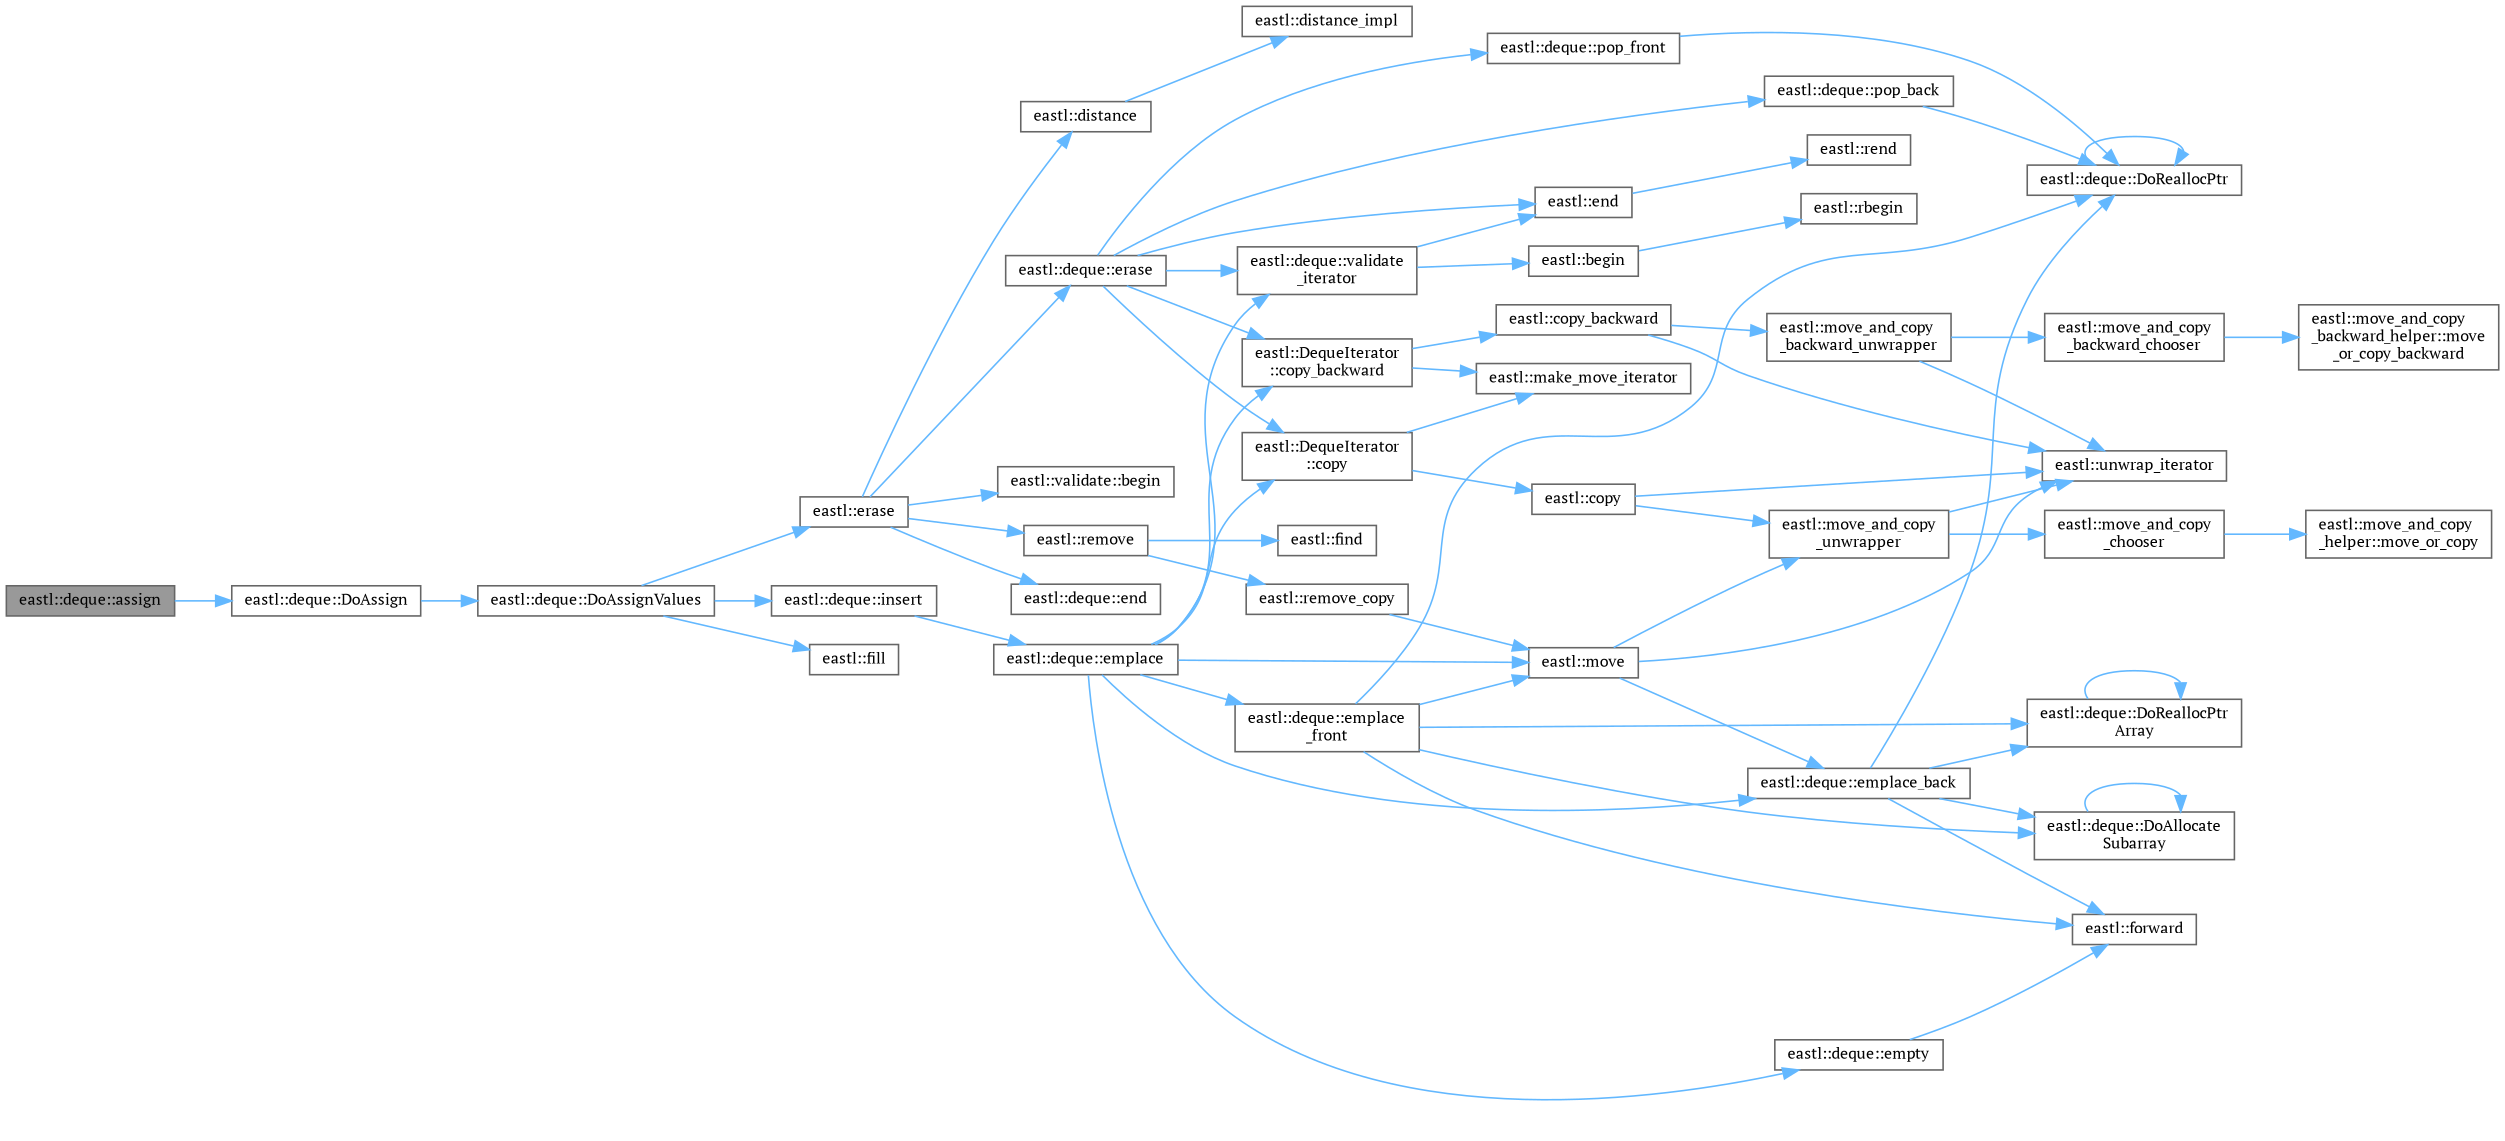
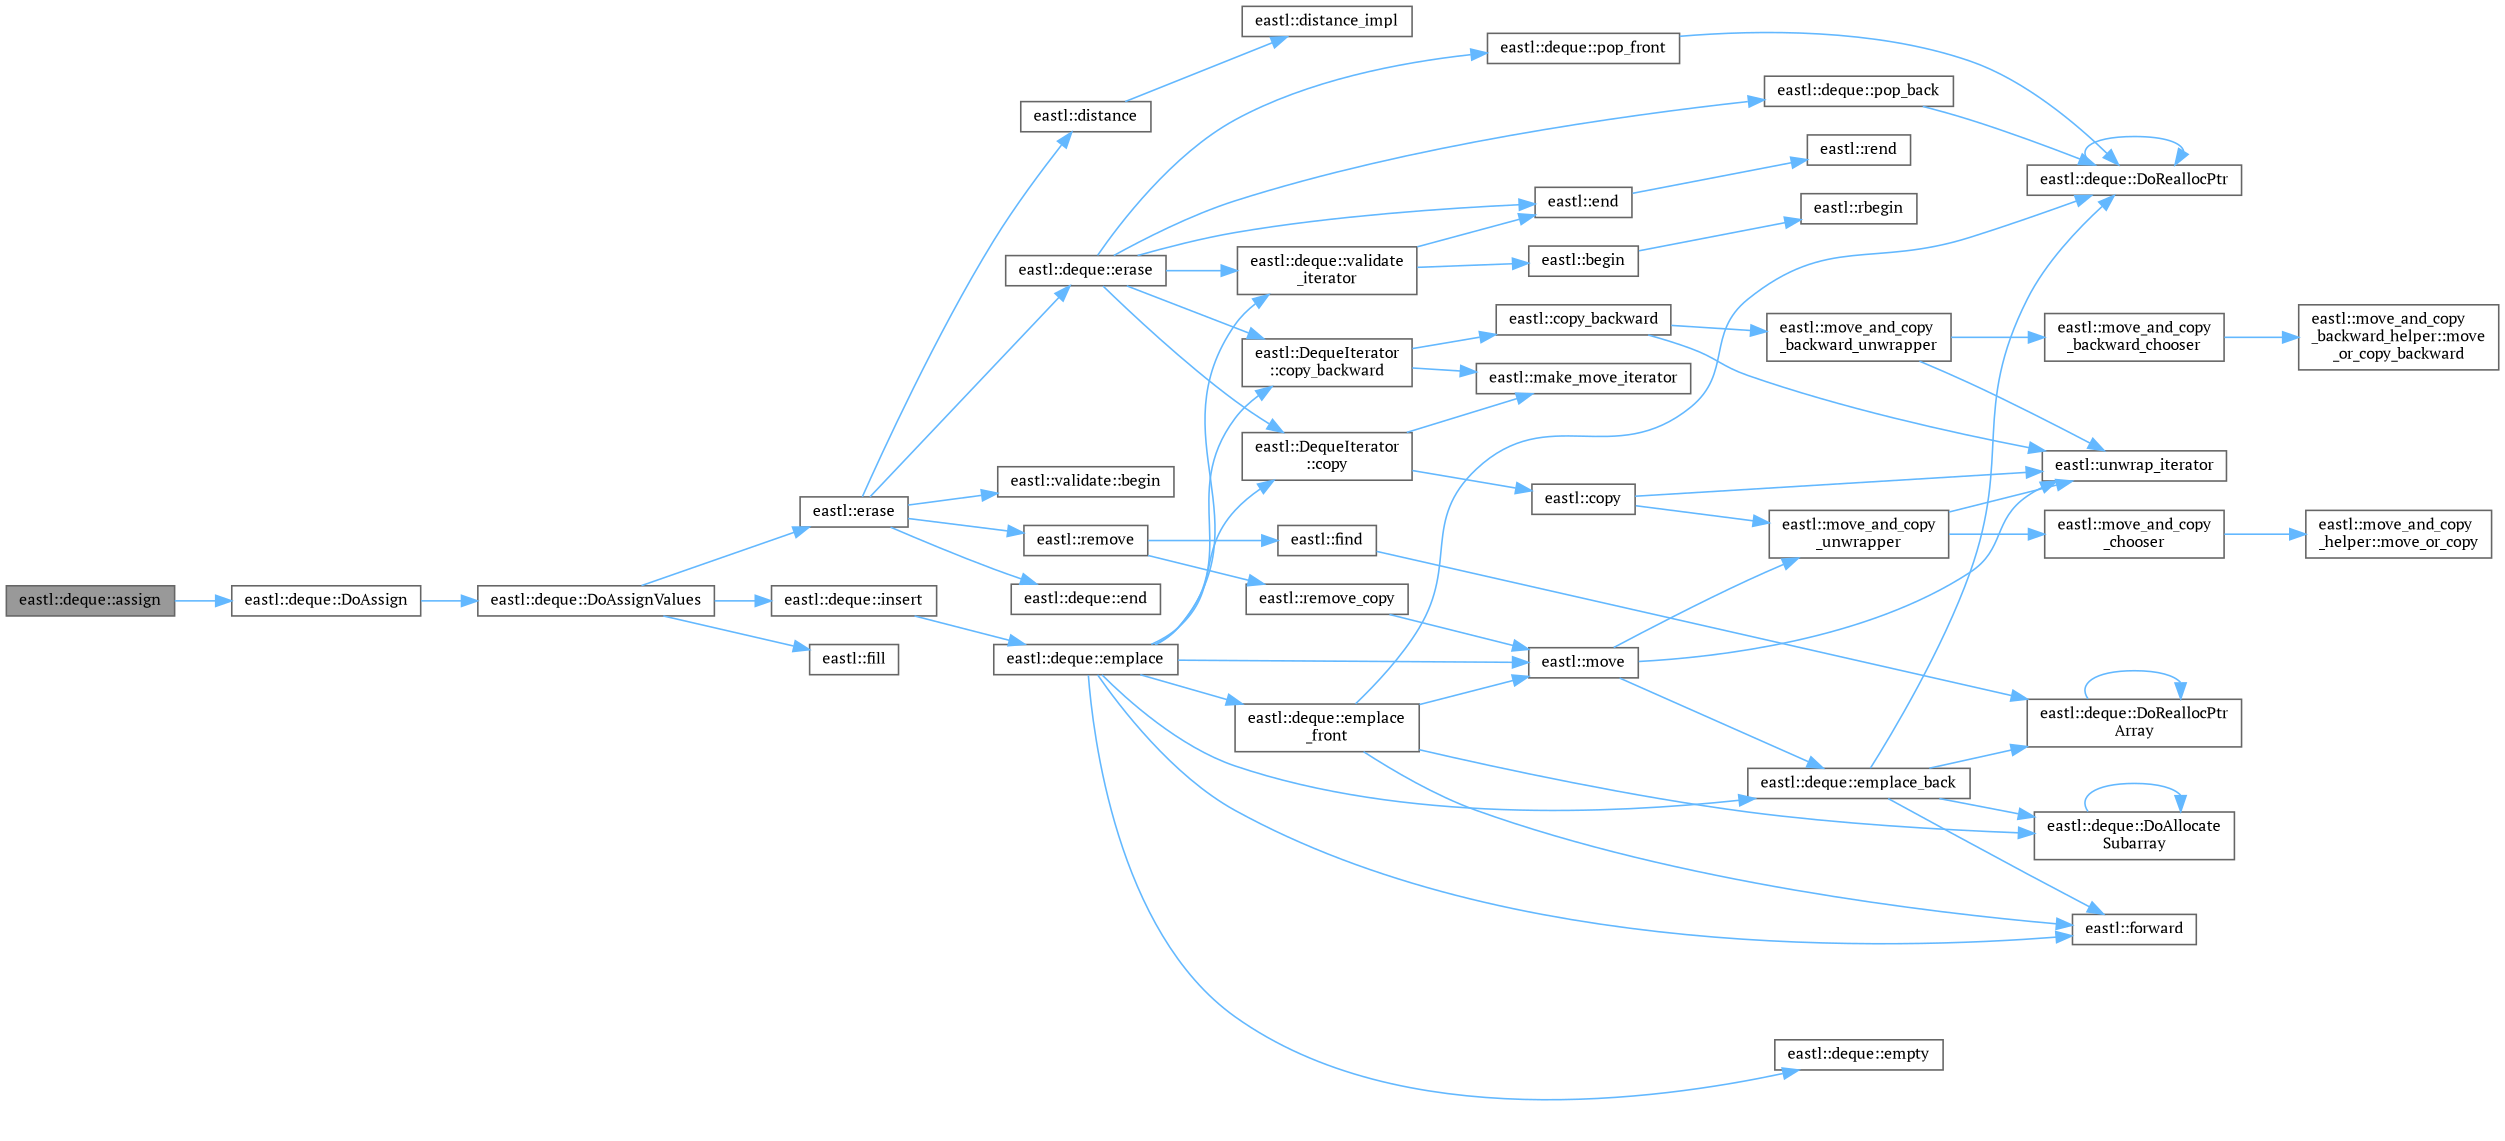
edge "eastl::deque::emplace _front" -> "eastl::deque::DoReallocPtr Array": now "eastl::find" -> "eastl::deque::DoReallocPtr Array"
edge "eastl::deque::empty" -> "eastl::forward": now "eastl::deque::emplace" -> "eastl::forward"
